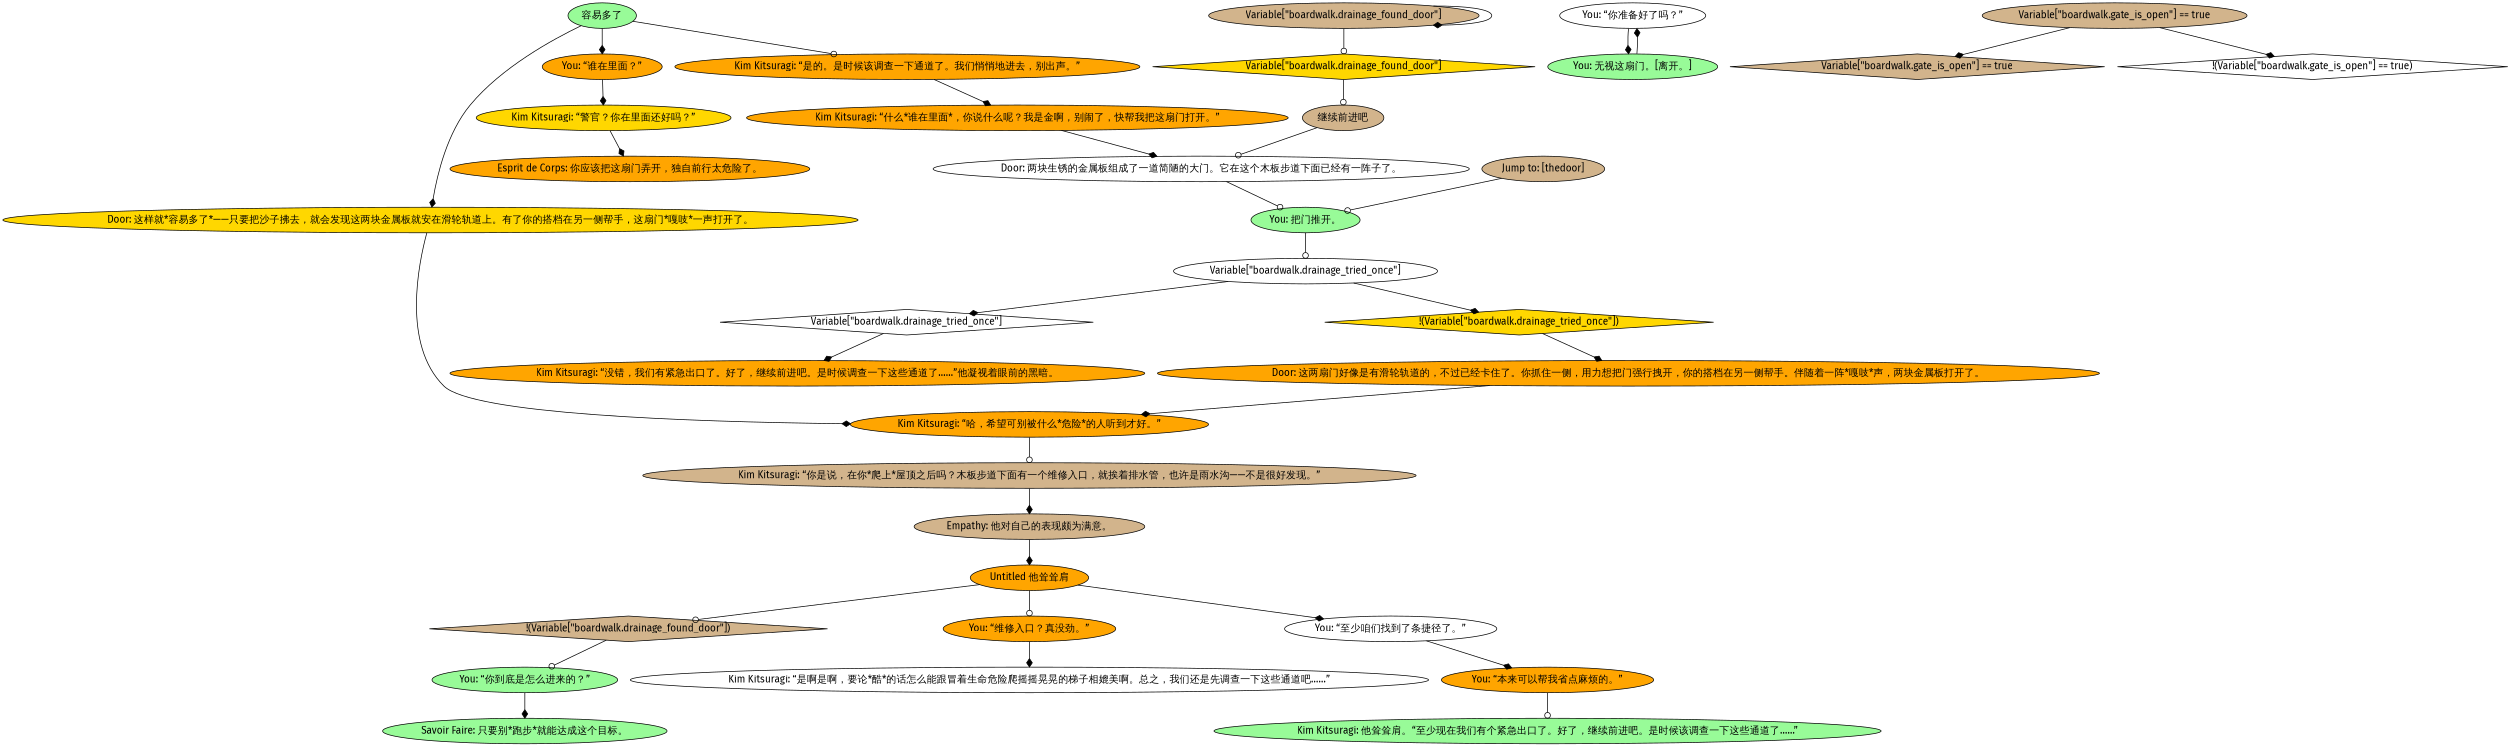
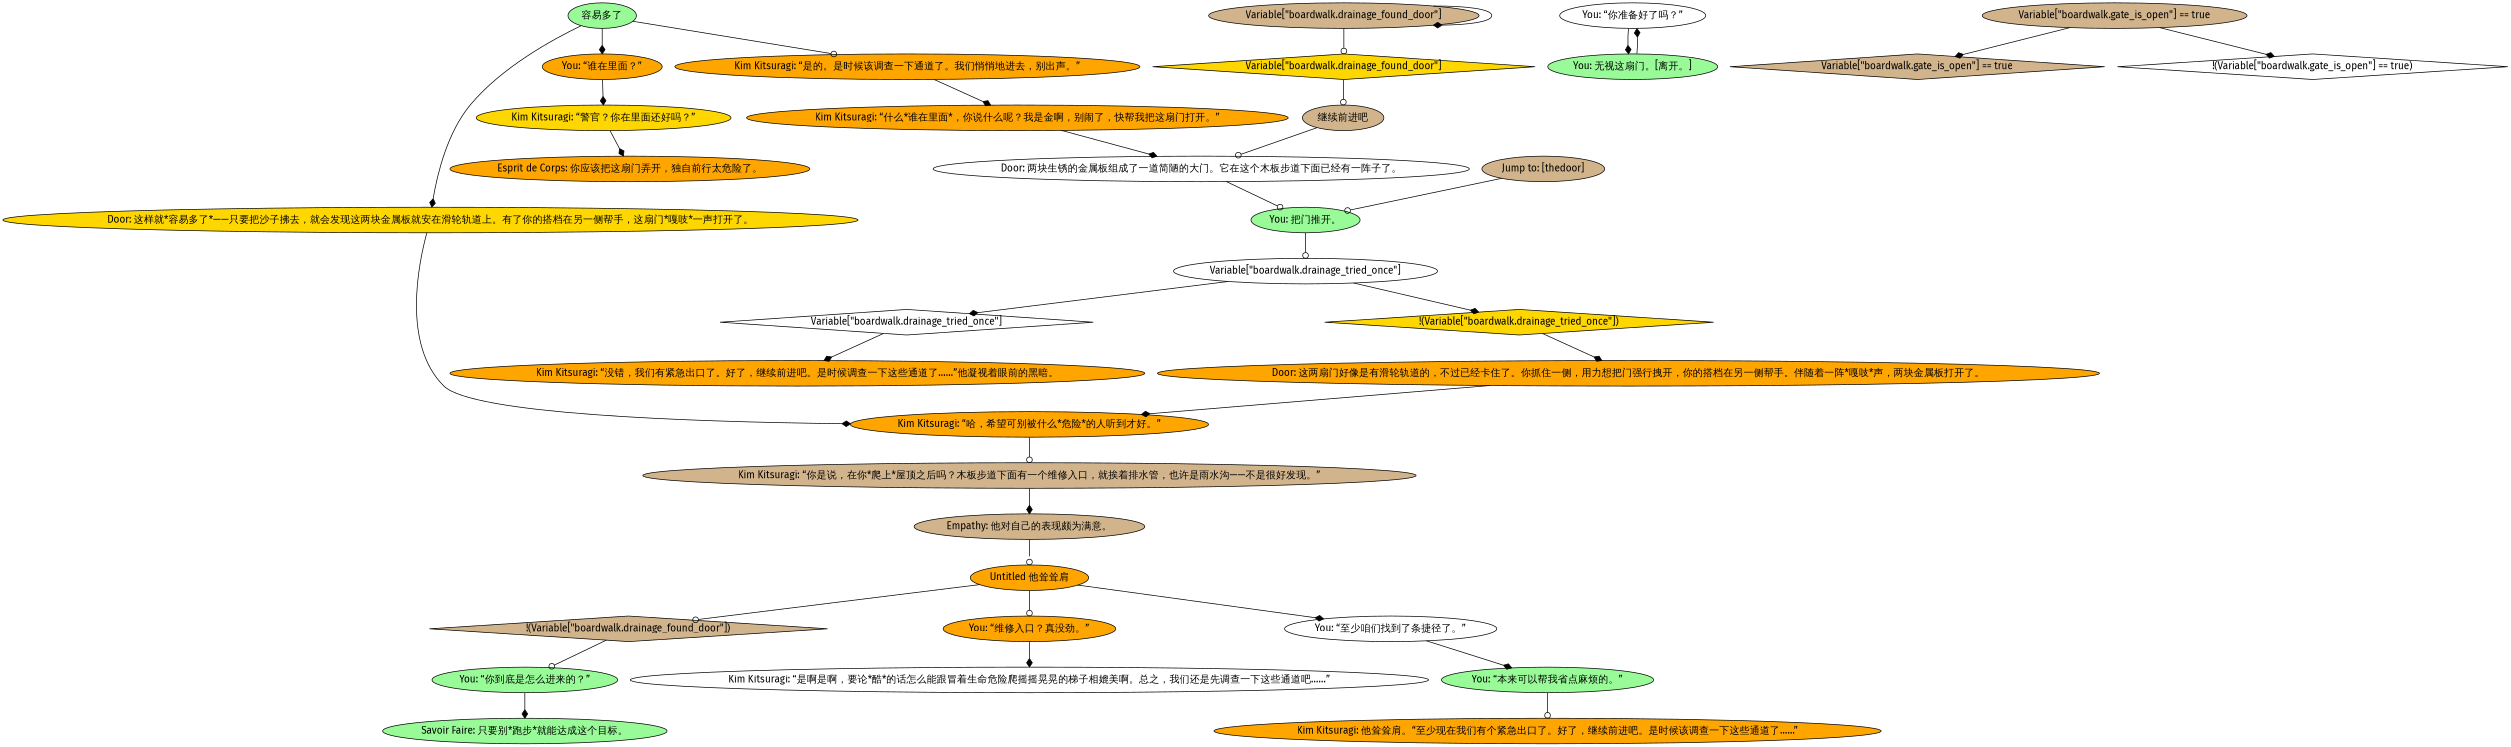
edge "Empathy: 他对自己的表现颇为满意。" -> "Untitled 他耸耸肩": arrowhead diamond -> odot
node "You: “本来可以帮我省点麻烦的。”": fillcolor orange -> palegreen
node "Kim Kitsuragi: 他耸耸肩。“至少现在我们有个紧急出口了。好了，继续前进吧。是时候该调查一下这些通道了……”": fillcolor palegreen -> orange
